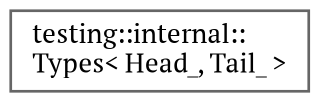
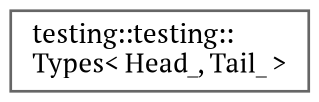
node "testing::internal:: Types< Head_, Tail_ >": label "testing::internal:: Types< Head_, Tail_ >" -> "testing::testing:: Types< Head_, Tail_ >"
